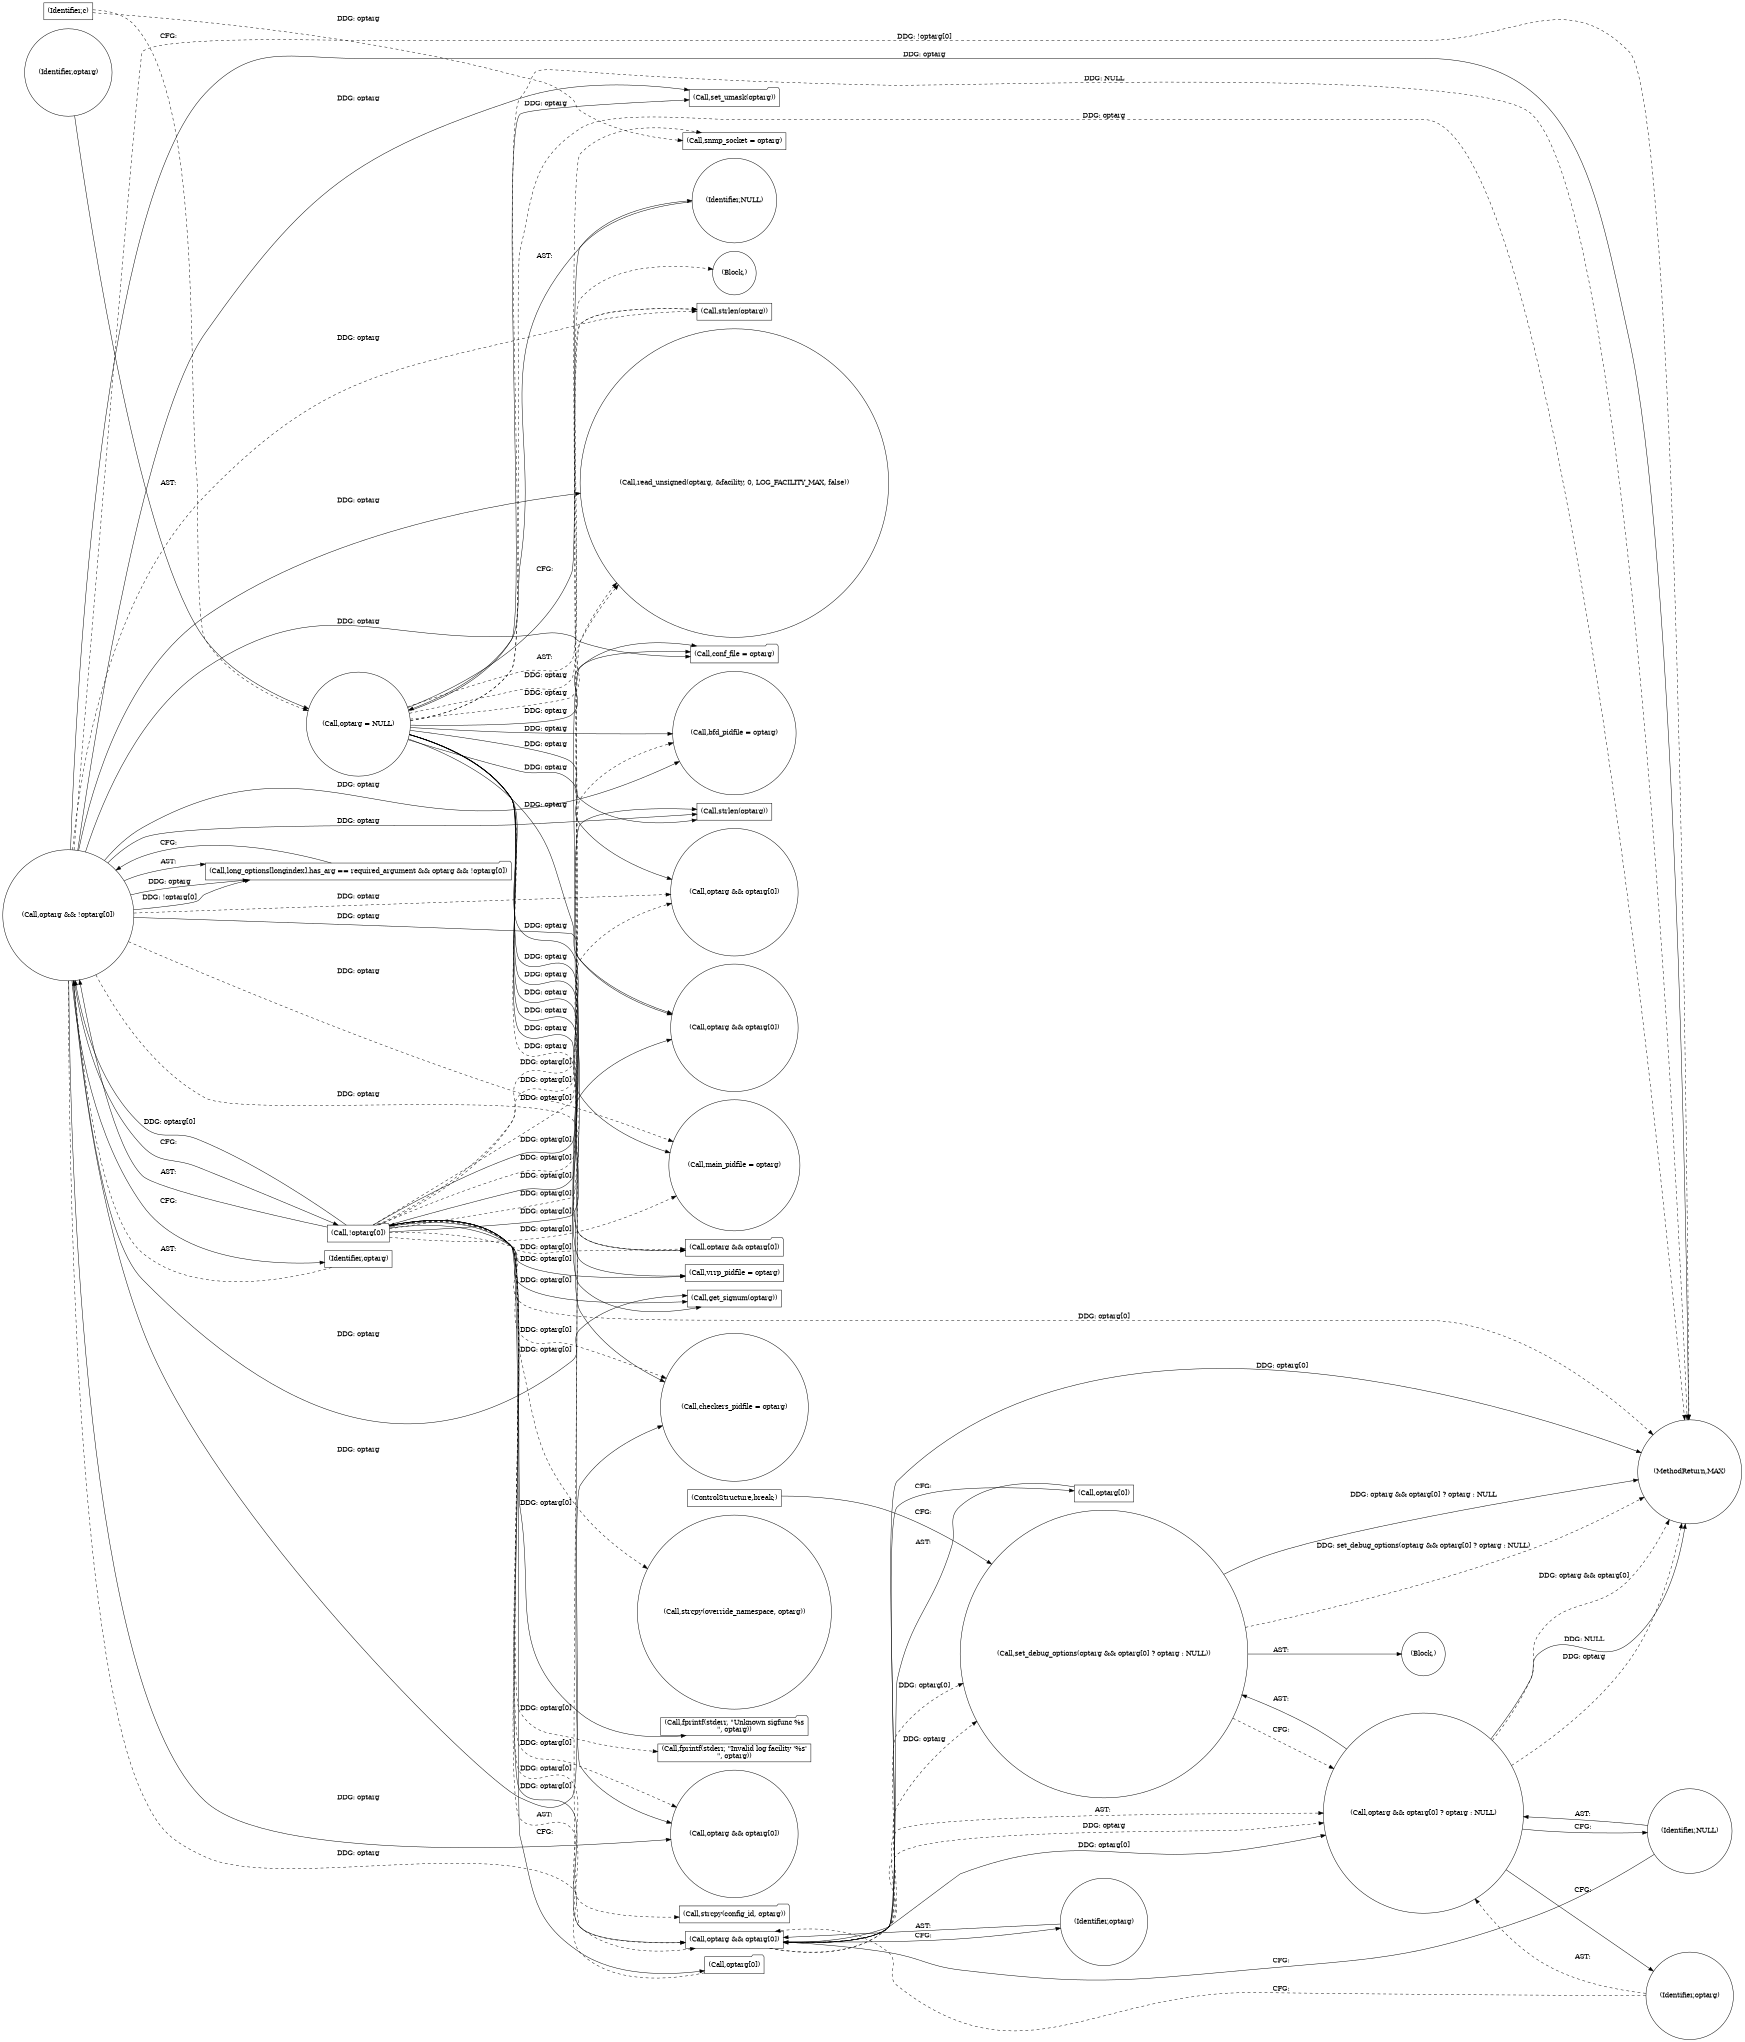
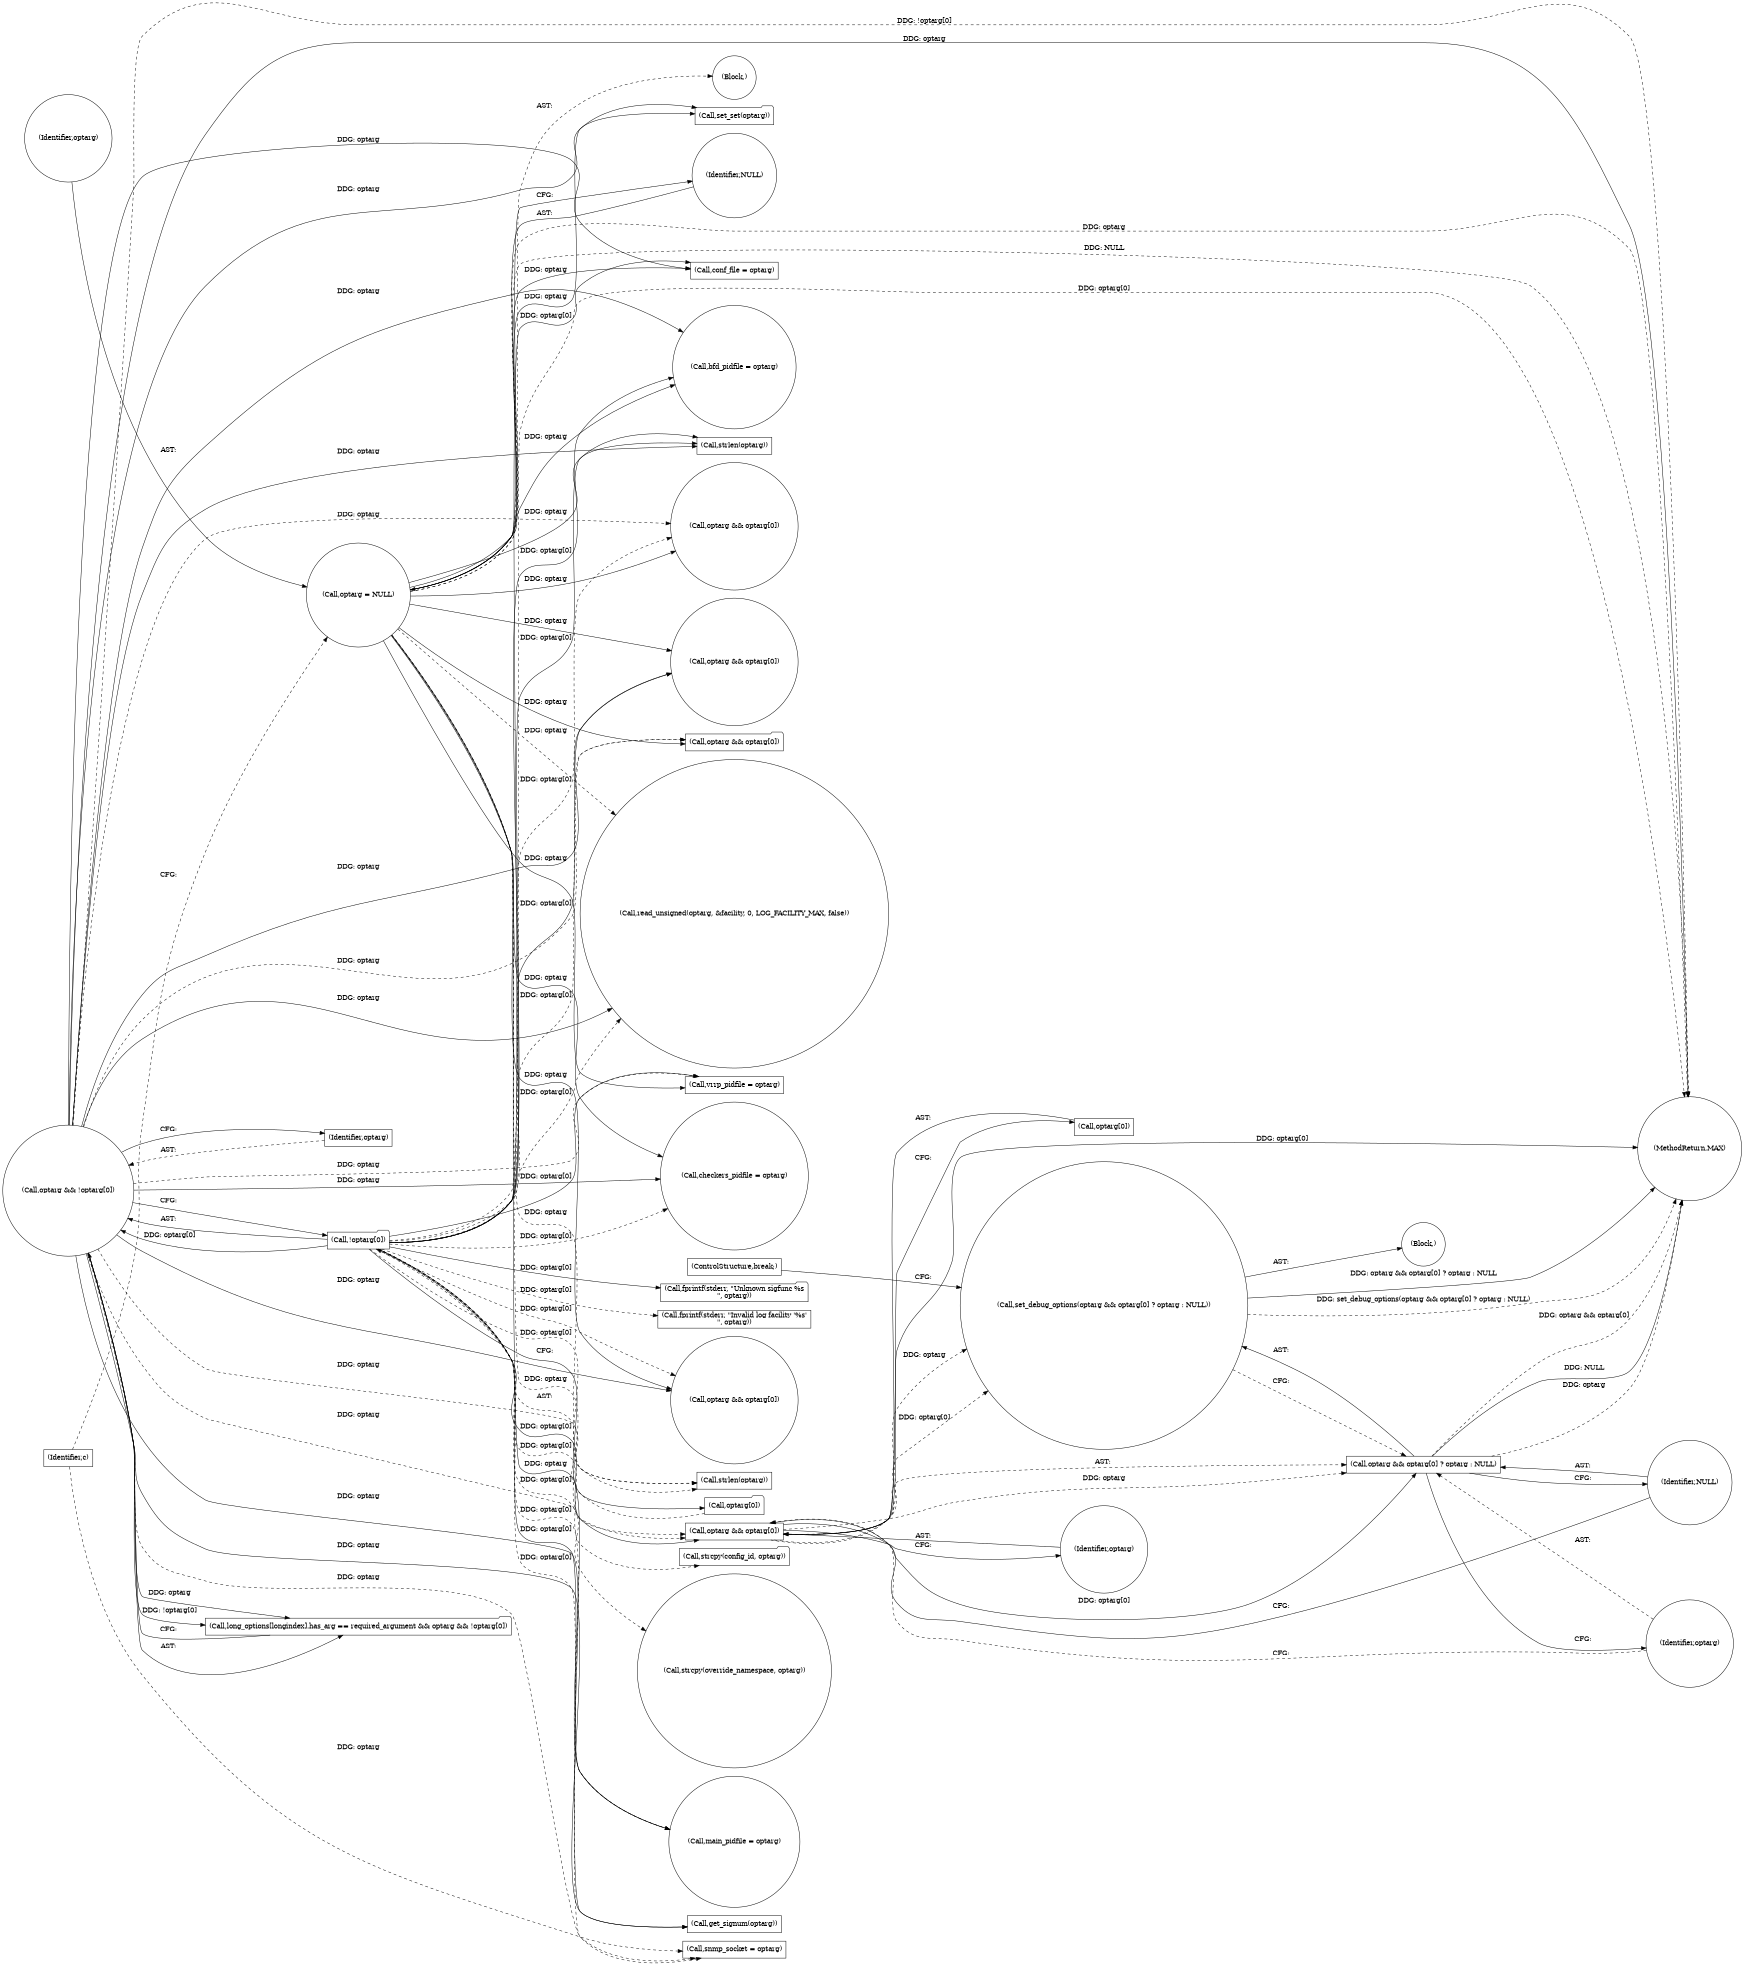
node "(Call,set_umask(optarg))": label "(Call,set_umask(optarg))" -> "(Call,set_set(optarg))"
node "(Call,conf_file = optarg)": shape folder -> box
edge "(Call,optarg = NULL)" -> "(Call,get_signum(optarg))": removed, label "DDG: optarg"
edge "(Call,optarg && !optarg[0])" -> "(Call,main_pidfile = optarg)": style dashed -> solid
edge "(Call,!optarg[0])" -> "(Call,bfd_pidfile = optarg)": style dashed -> solid
edge "(Call,optarg && !optarg[0])" -> "(Call,vrrp_pidfile = optarg)": added, label "DDG: optarg"
edge "(Call,optarg && !optarg[0])" -> "(Call,snmp_socket = optarg)": added, label "DDG: optarg"
node "(Call,optarg && optarg[0] ? optarg : NULL)": shape circle -> box
